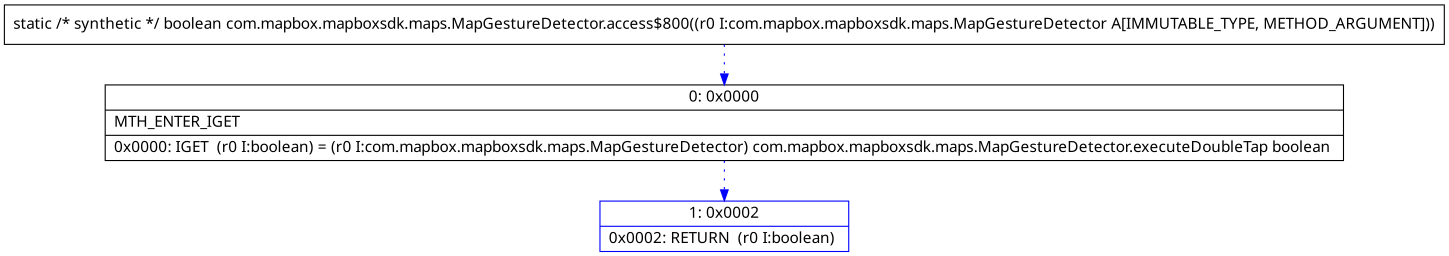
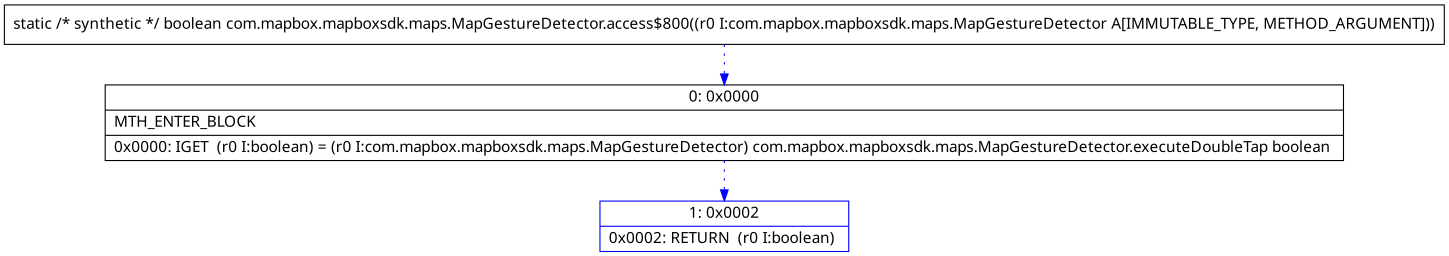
node "0: 0x0000": text "MTH_ENTER_IGET" -> "MTH_ENTER_BLOCK"
